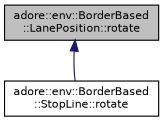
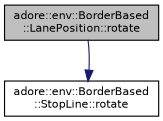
edge "adore::env::BorderBased ::StopLine::rotate" -> "adore::env::BorderBased ::LanePosition::rotate": reversed
